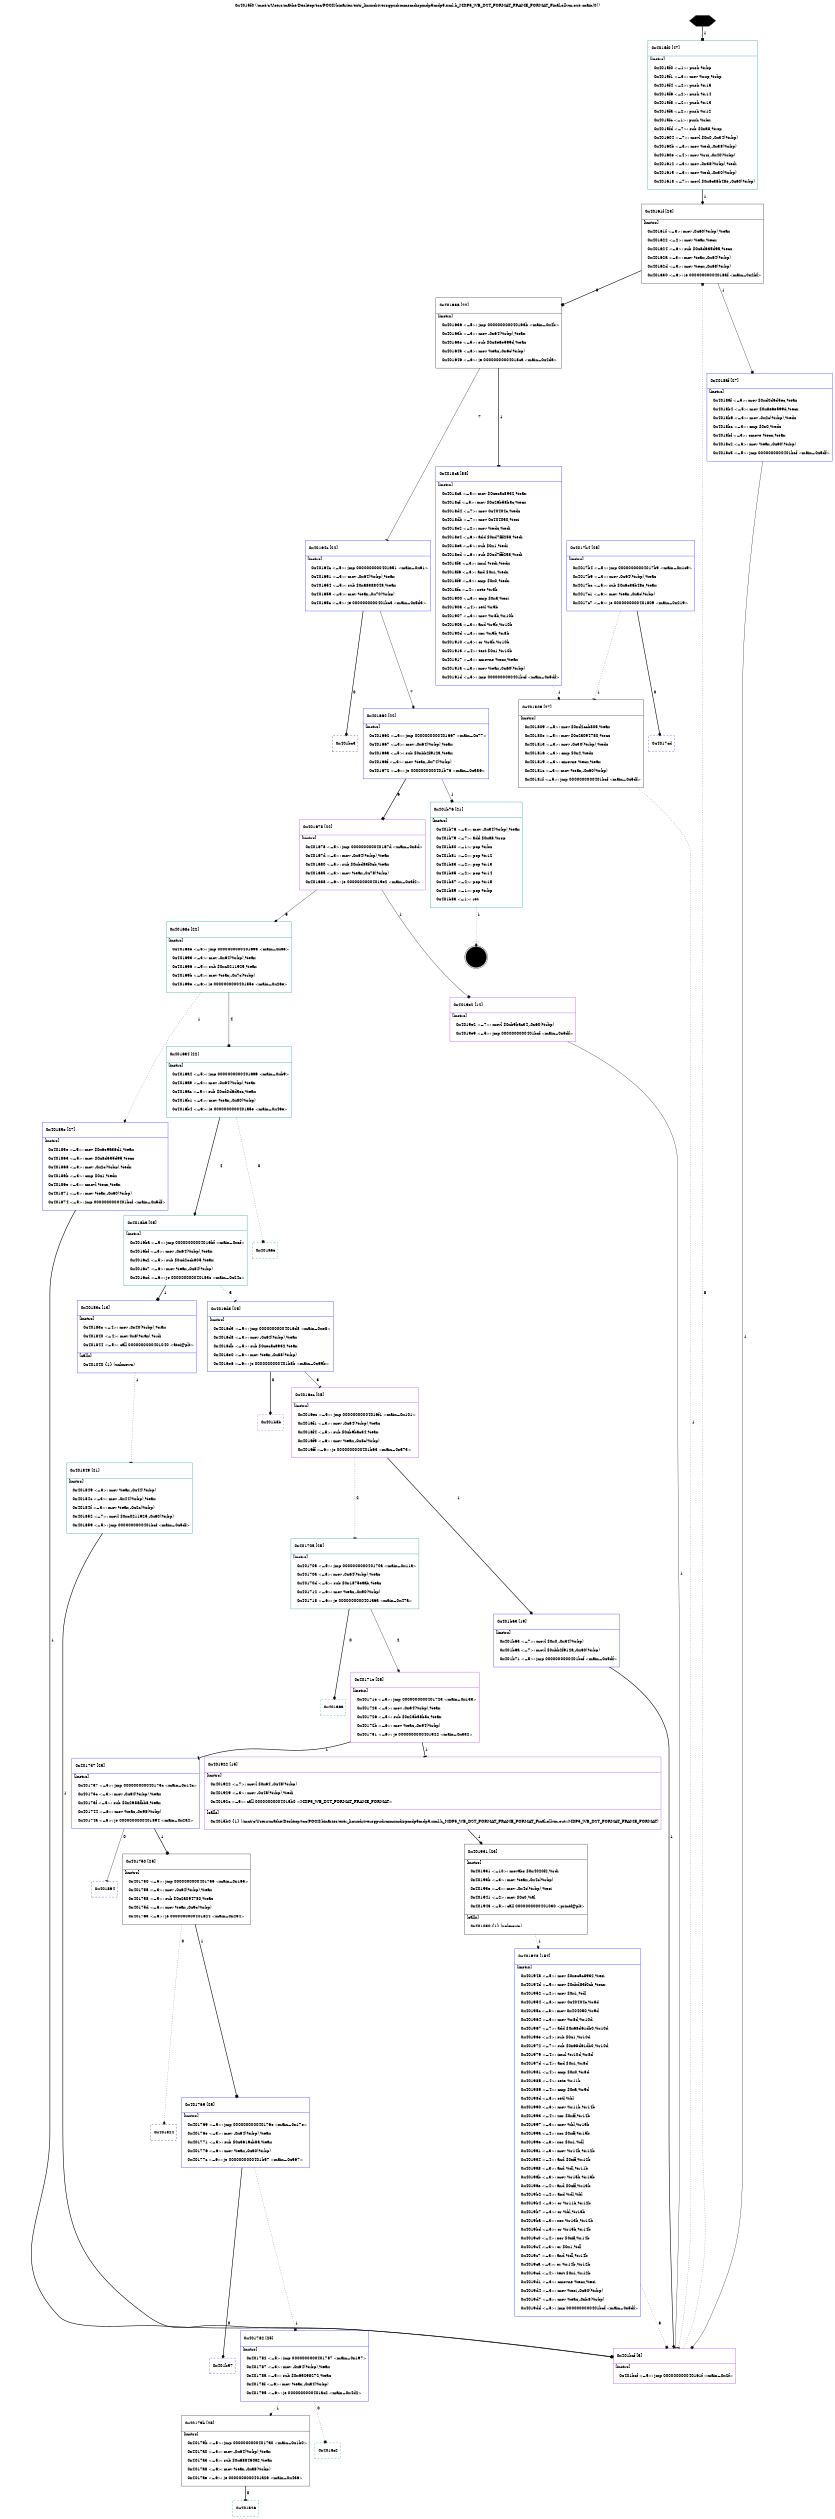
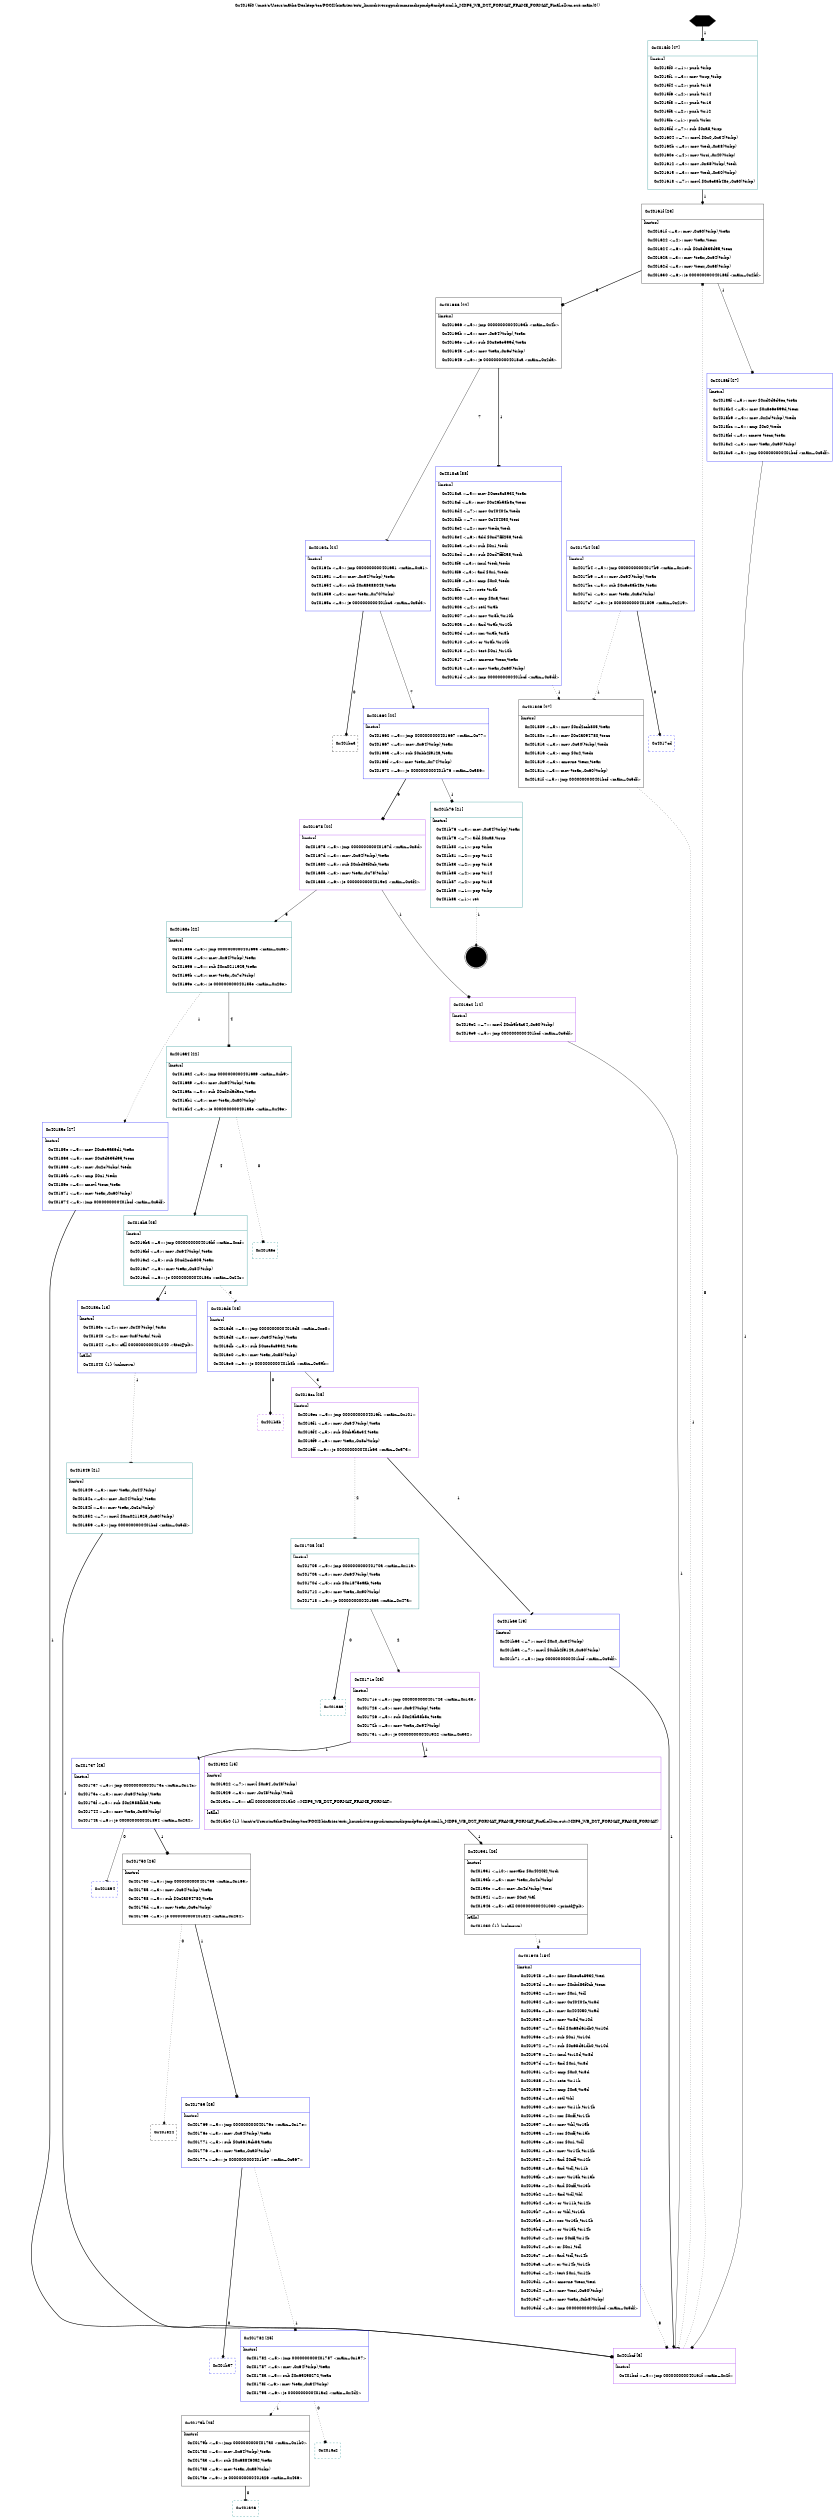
edge "0x4016ec [25]" -> "0x401b63 [19]": arrowhead diamond -> tee
